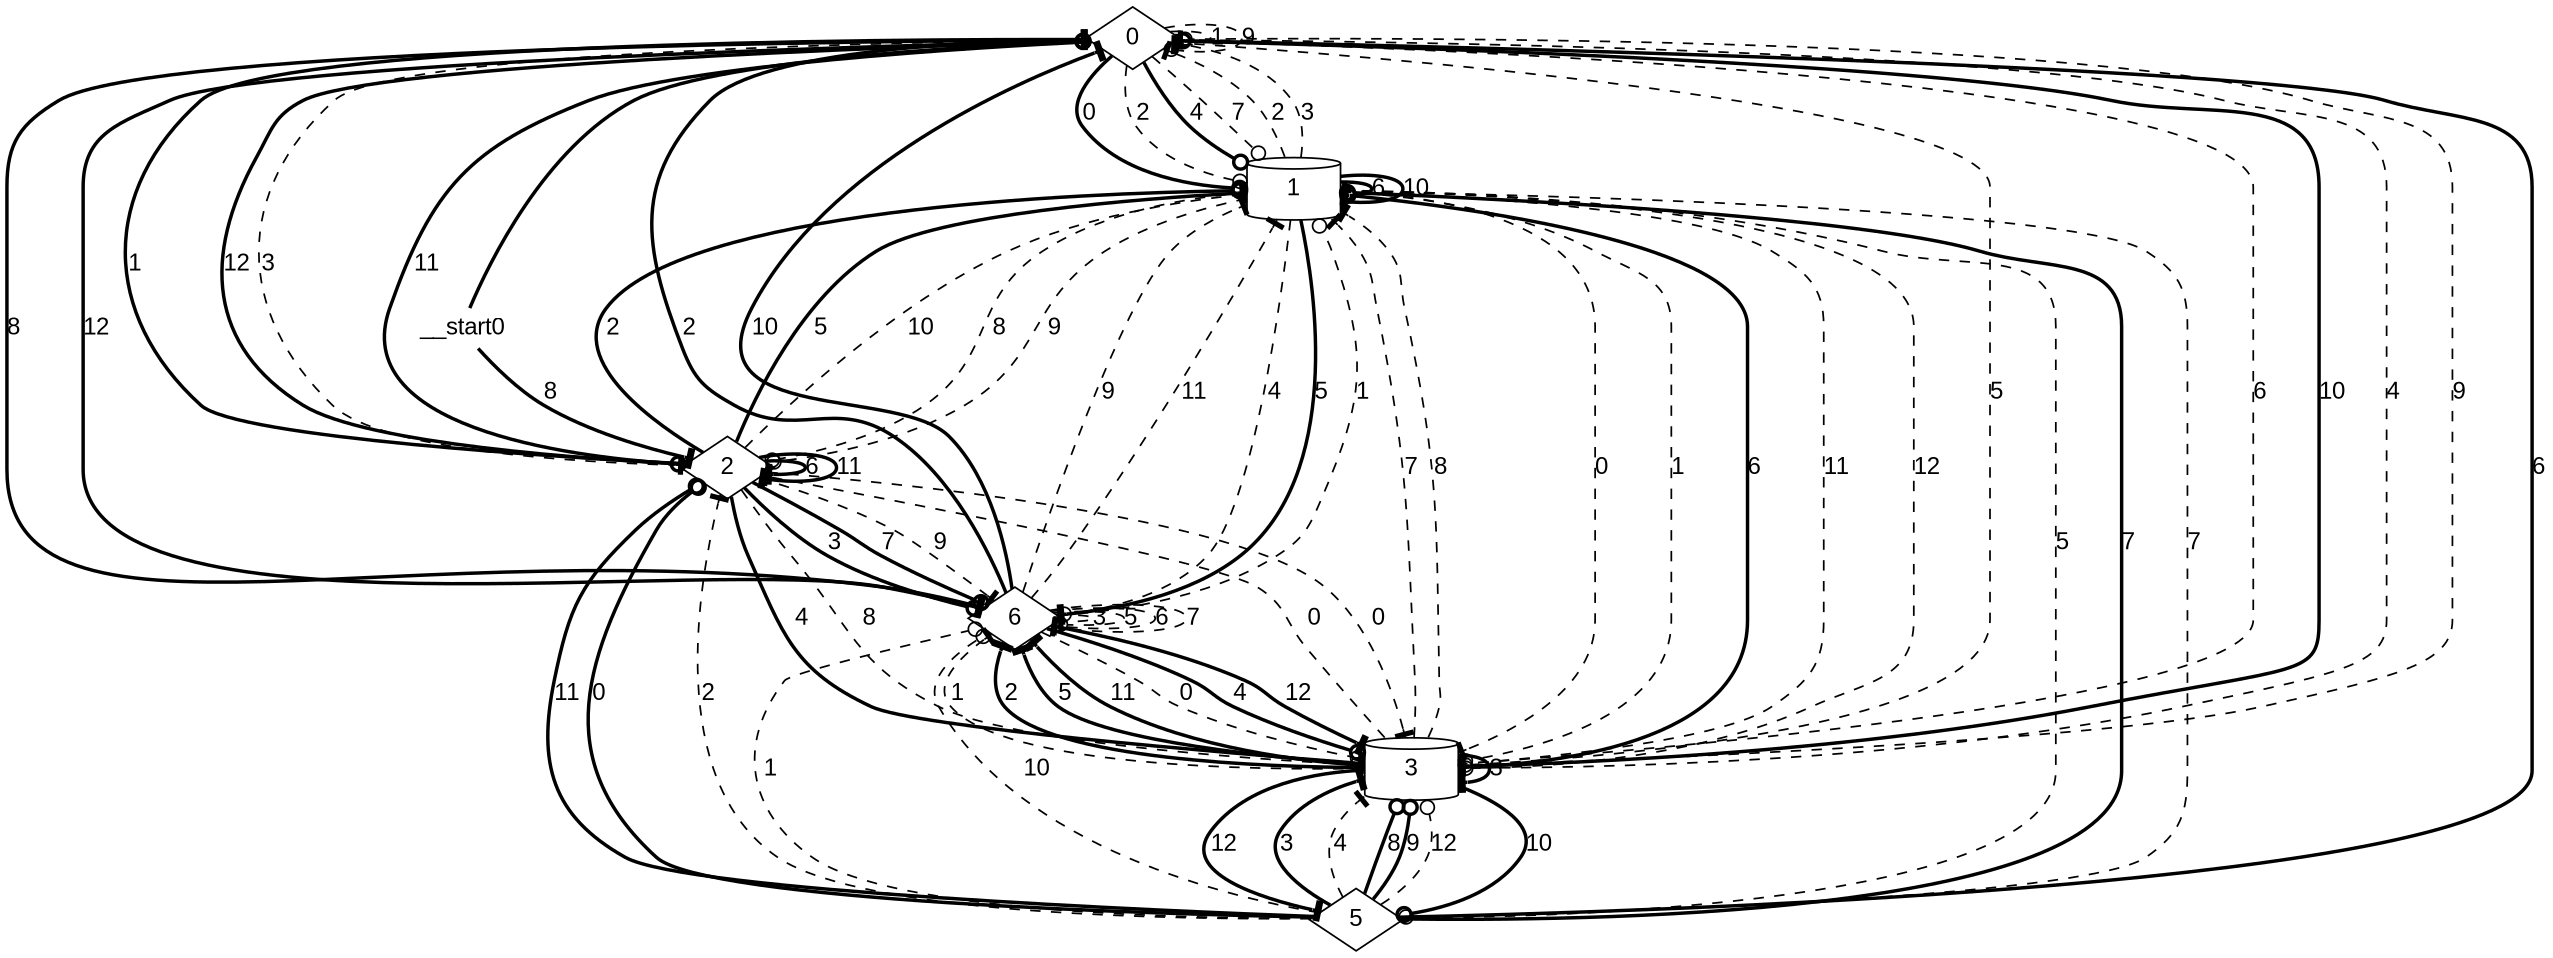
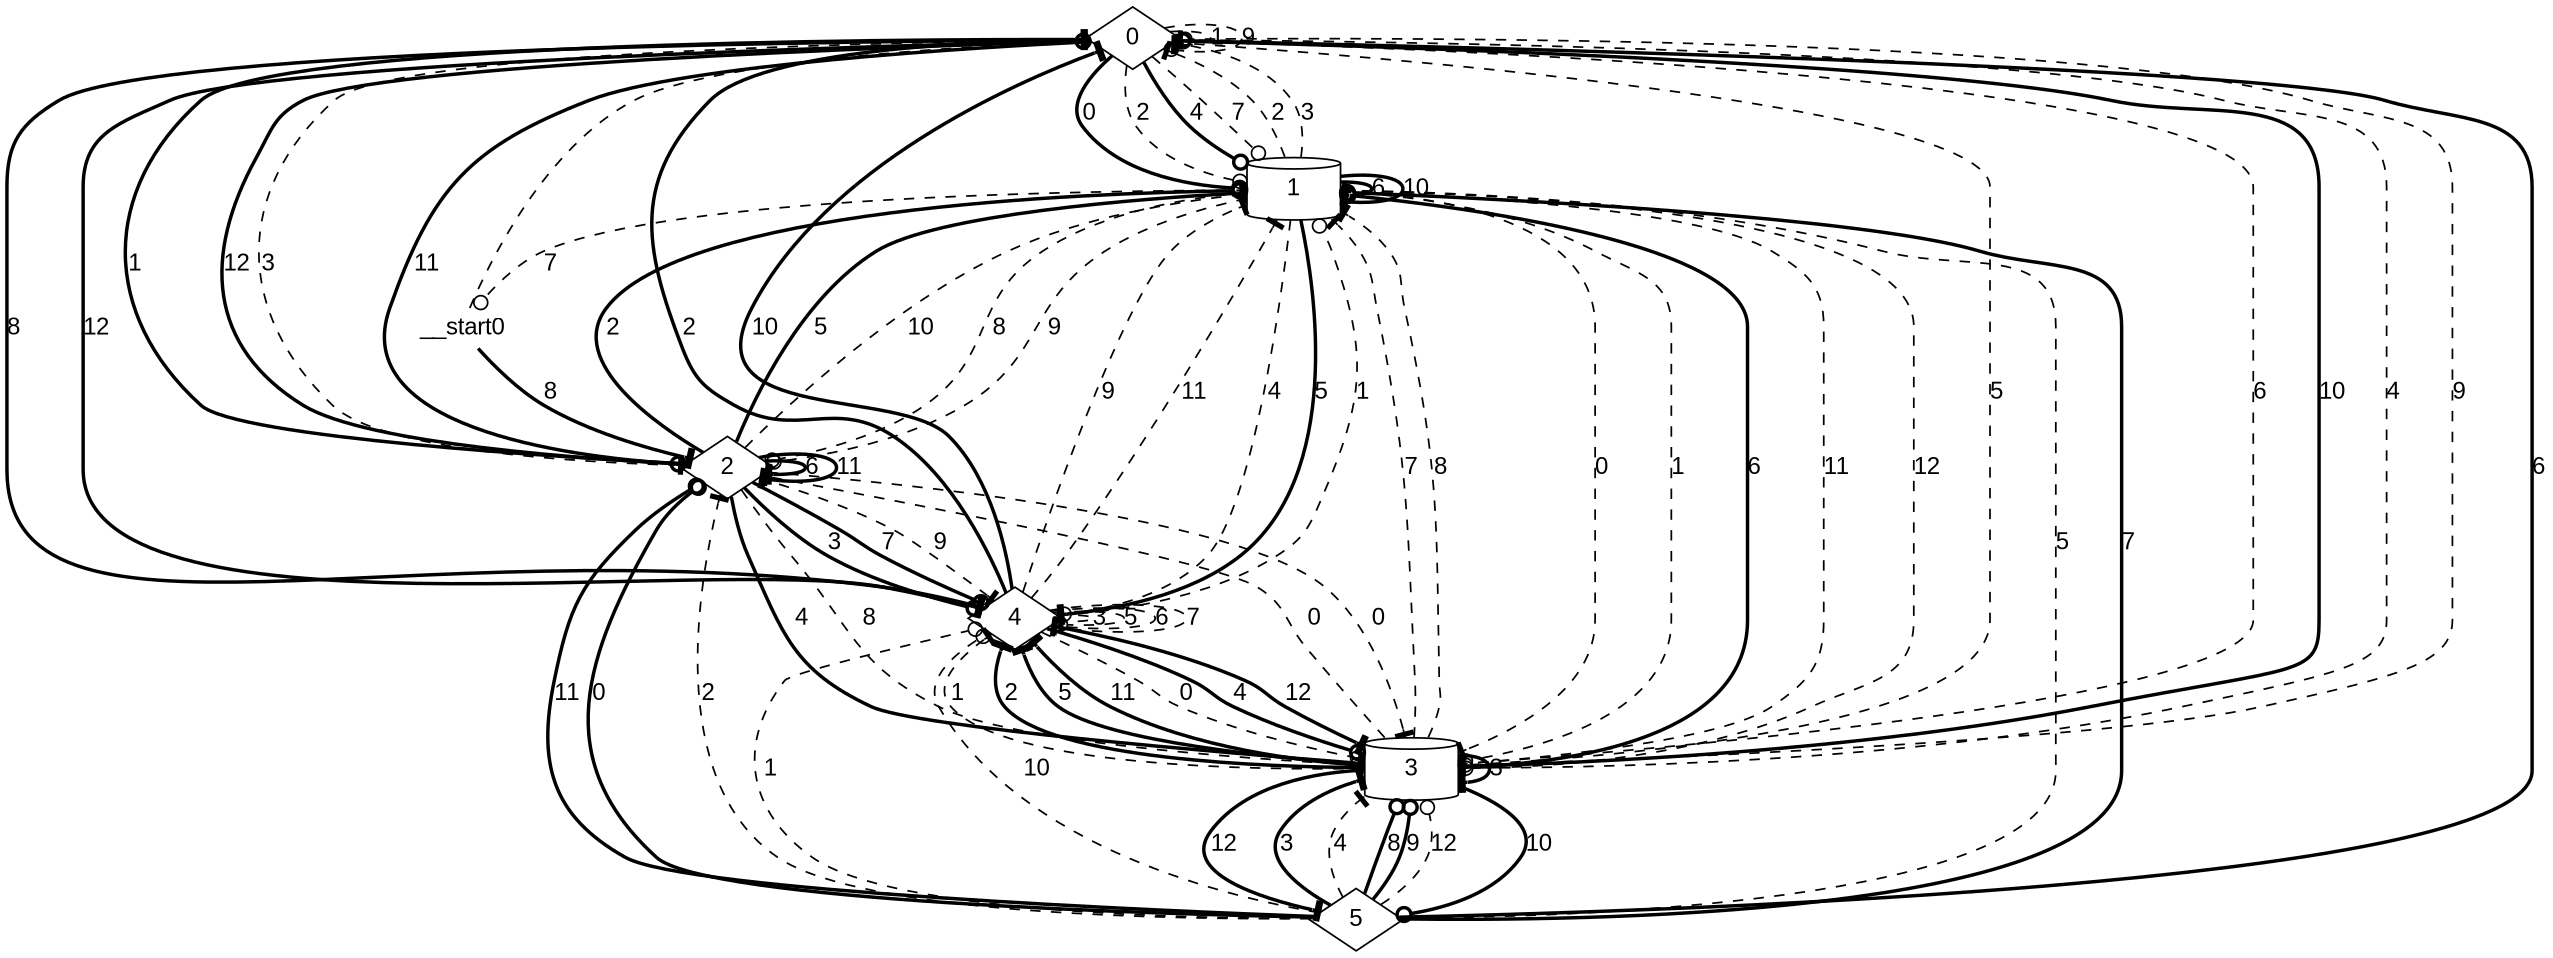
edge "__start0" -> "0": style bold -> dashed
edge "1" -> "5": now "1" -> "__start0"
node "6": label "6" -> "4"
